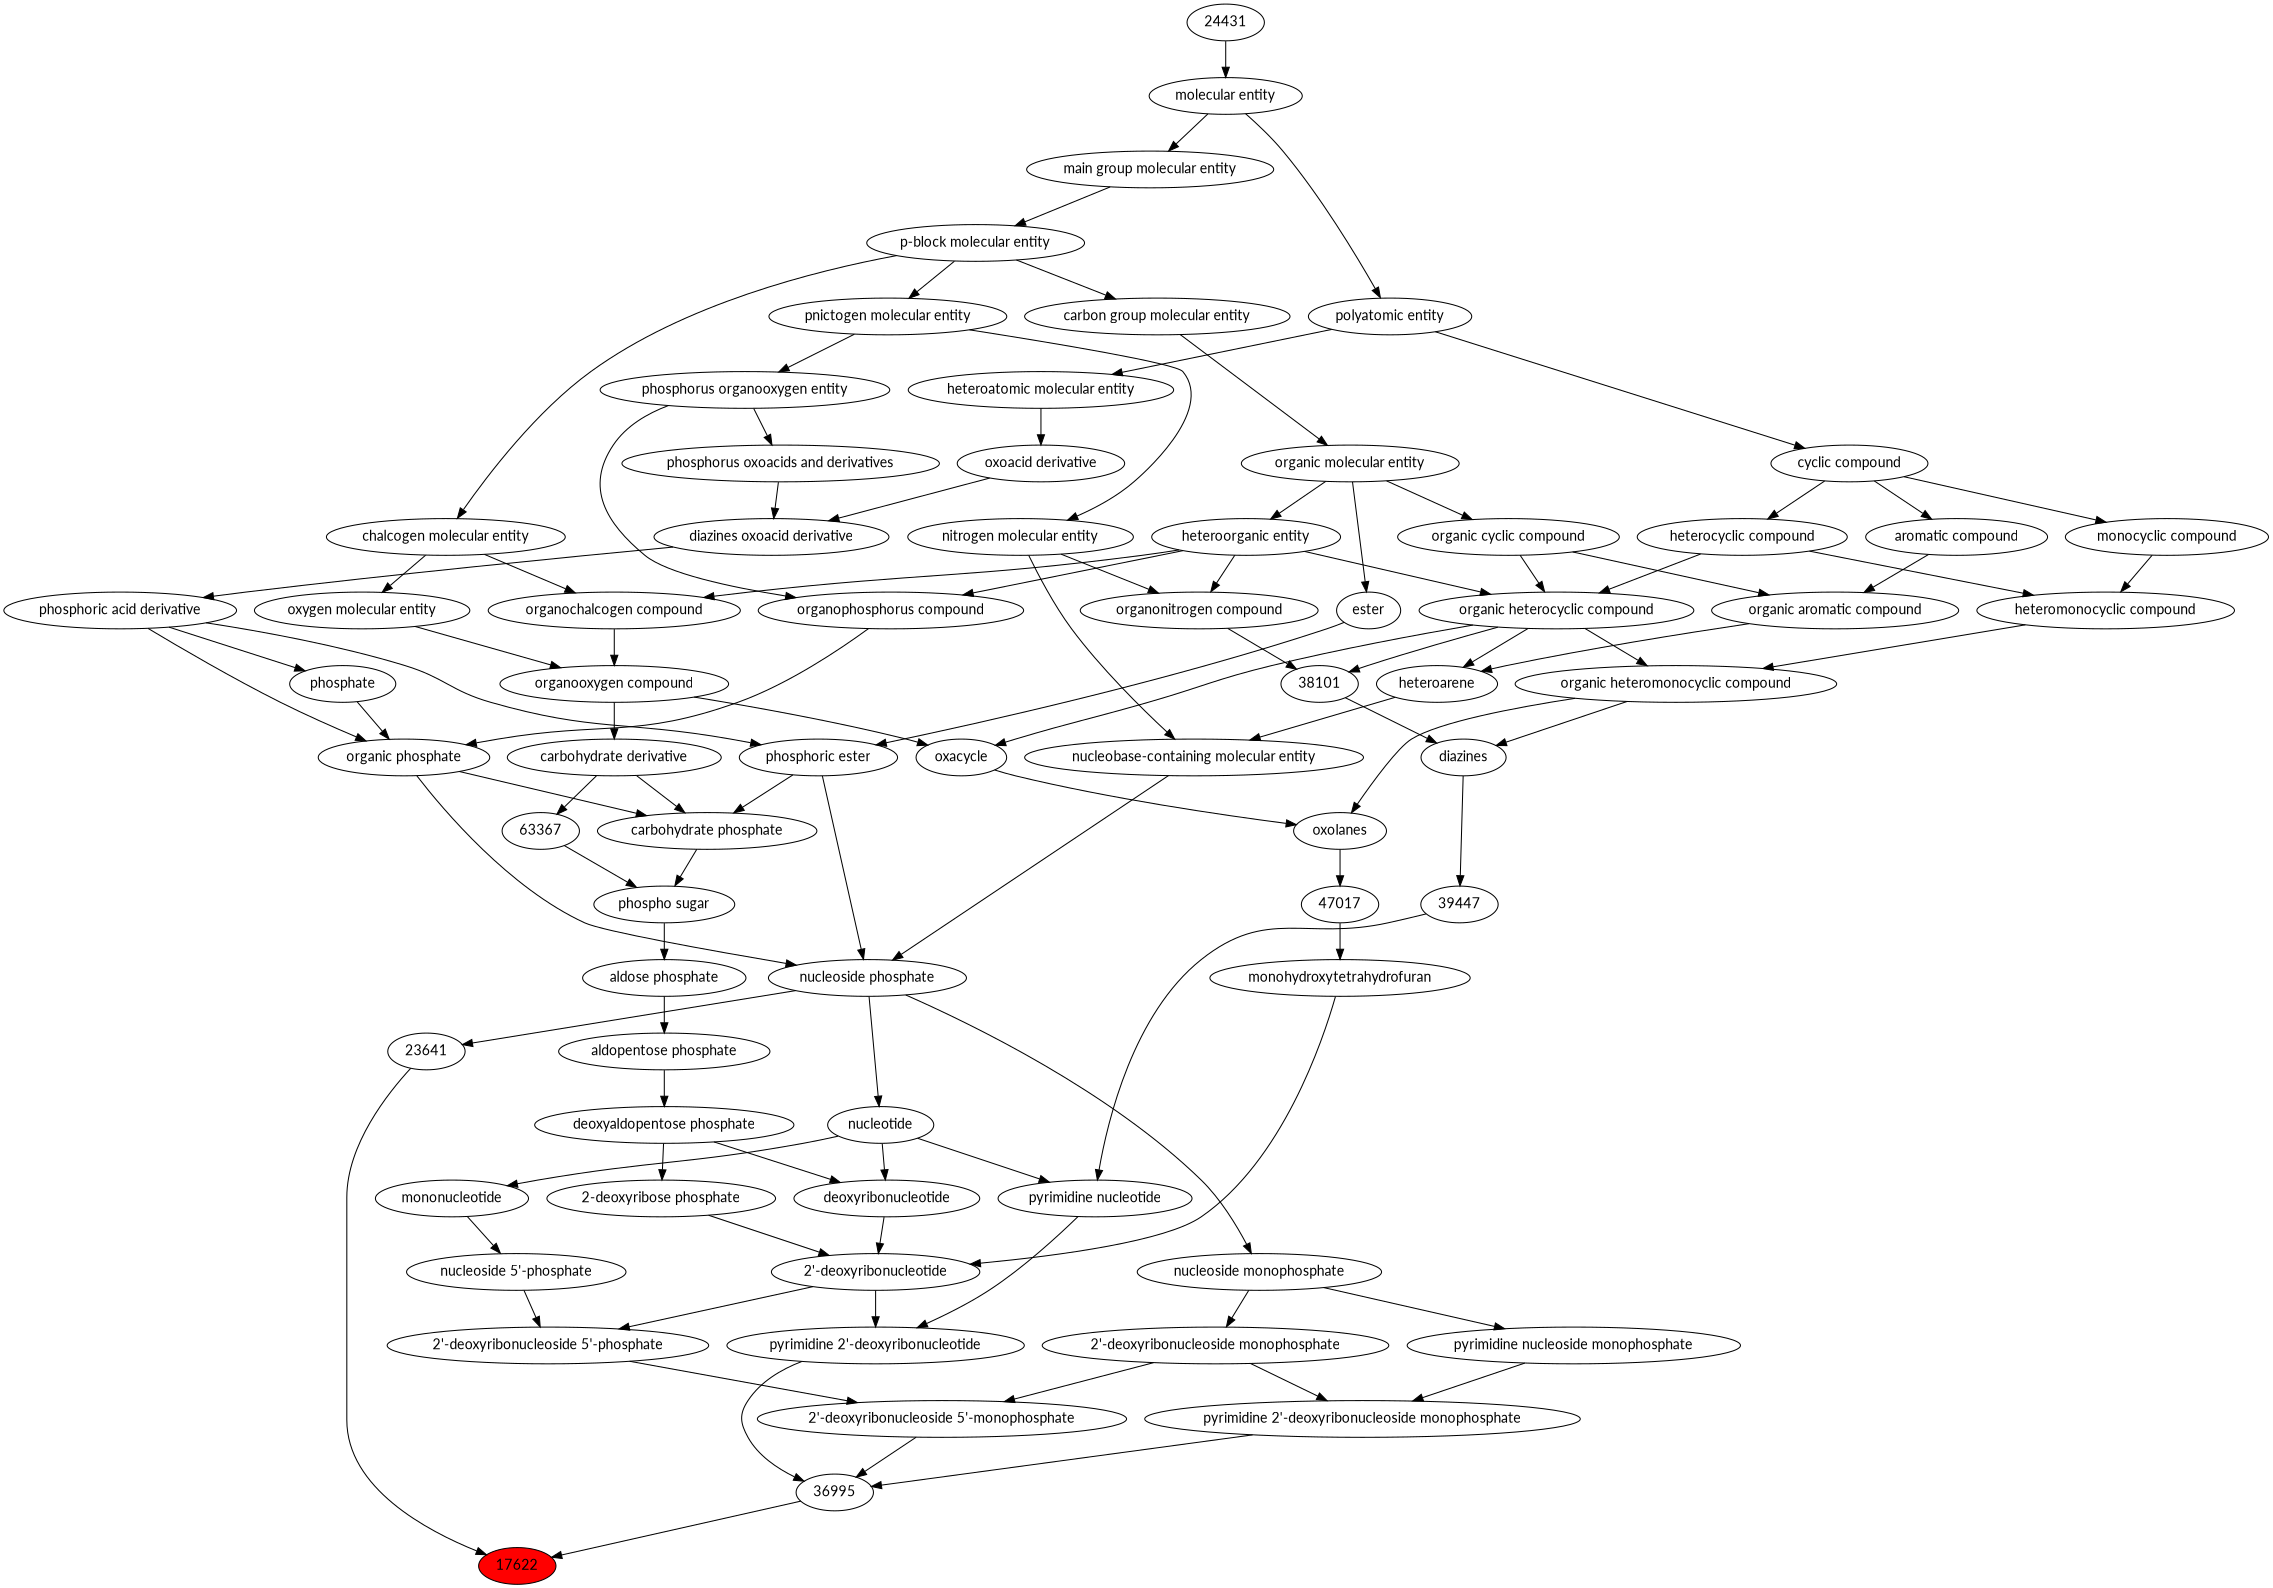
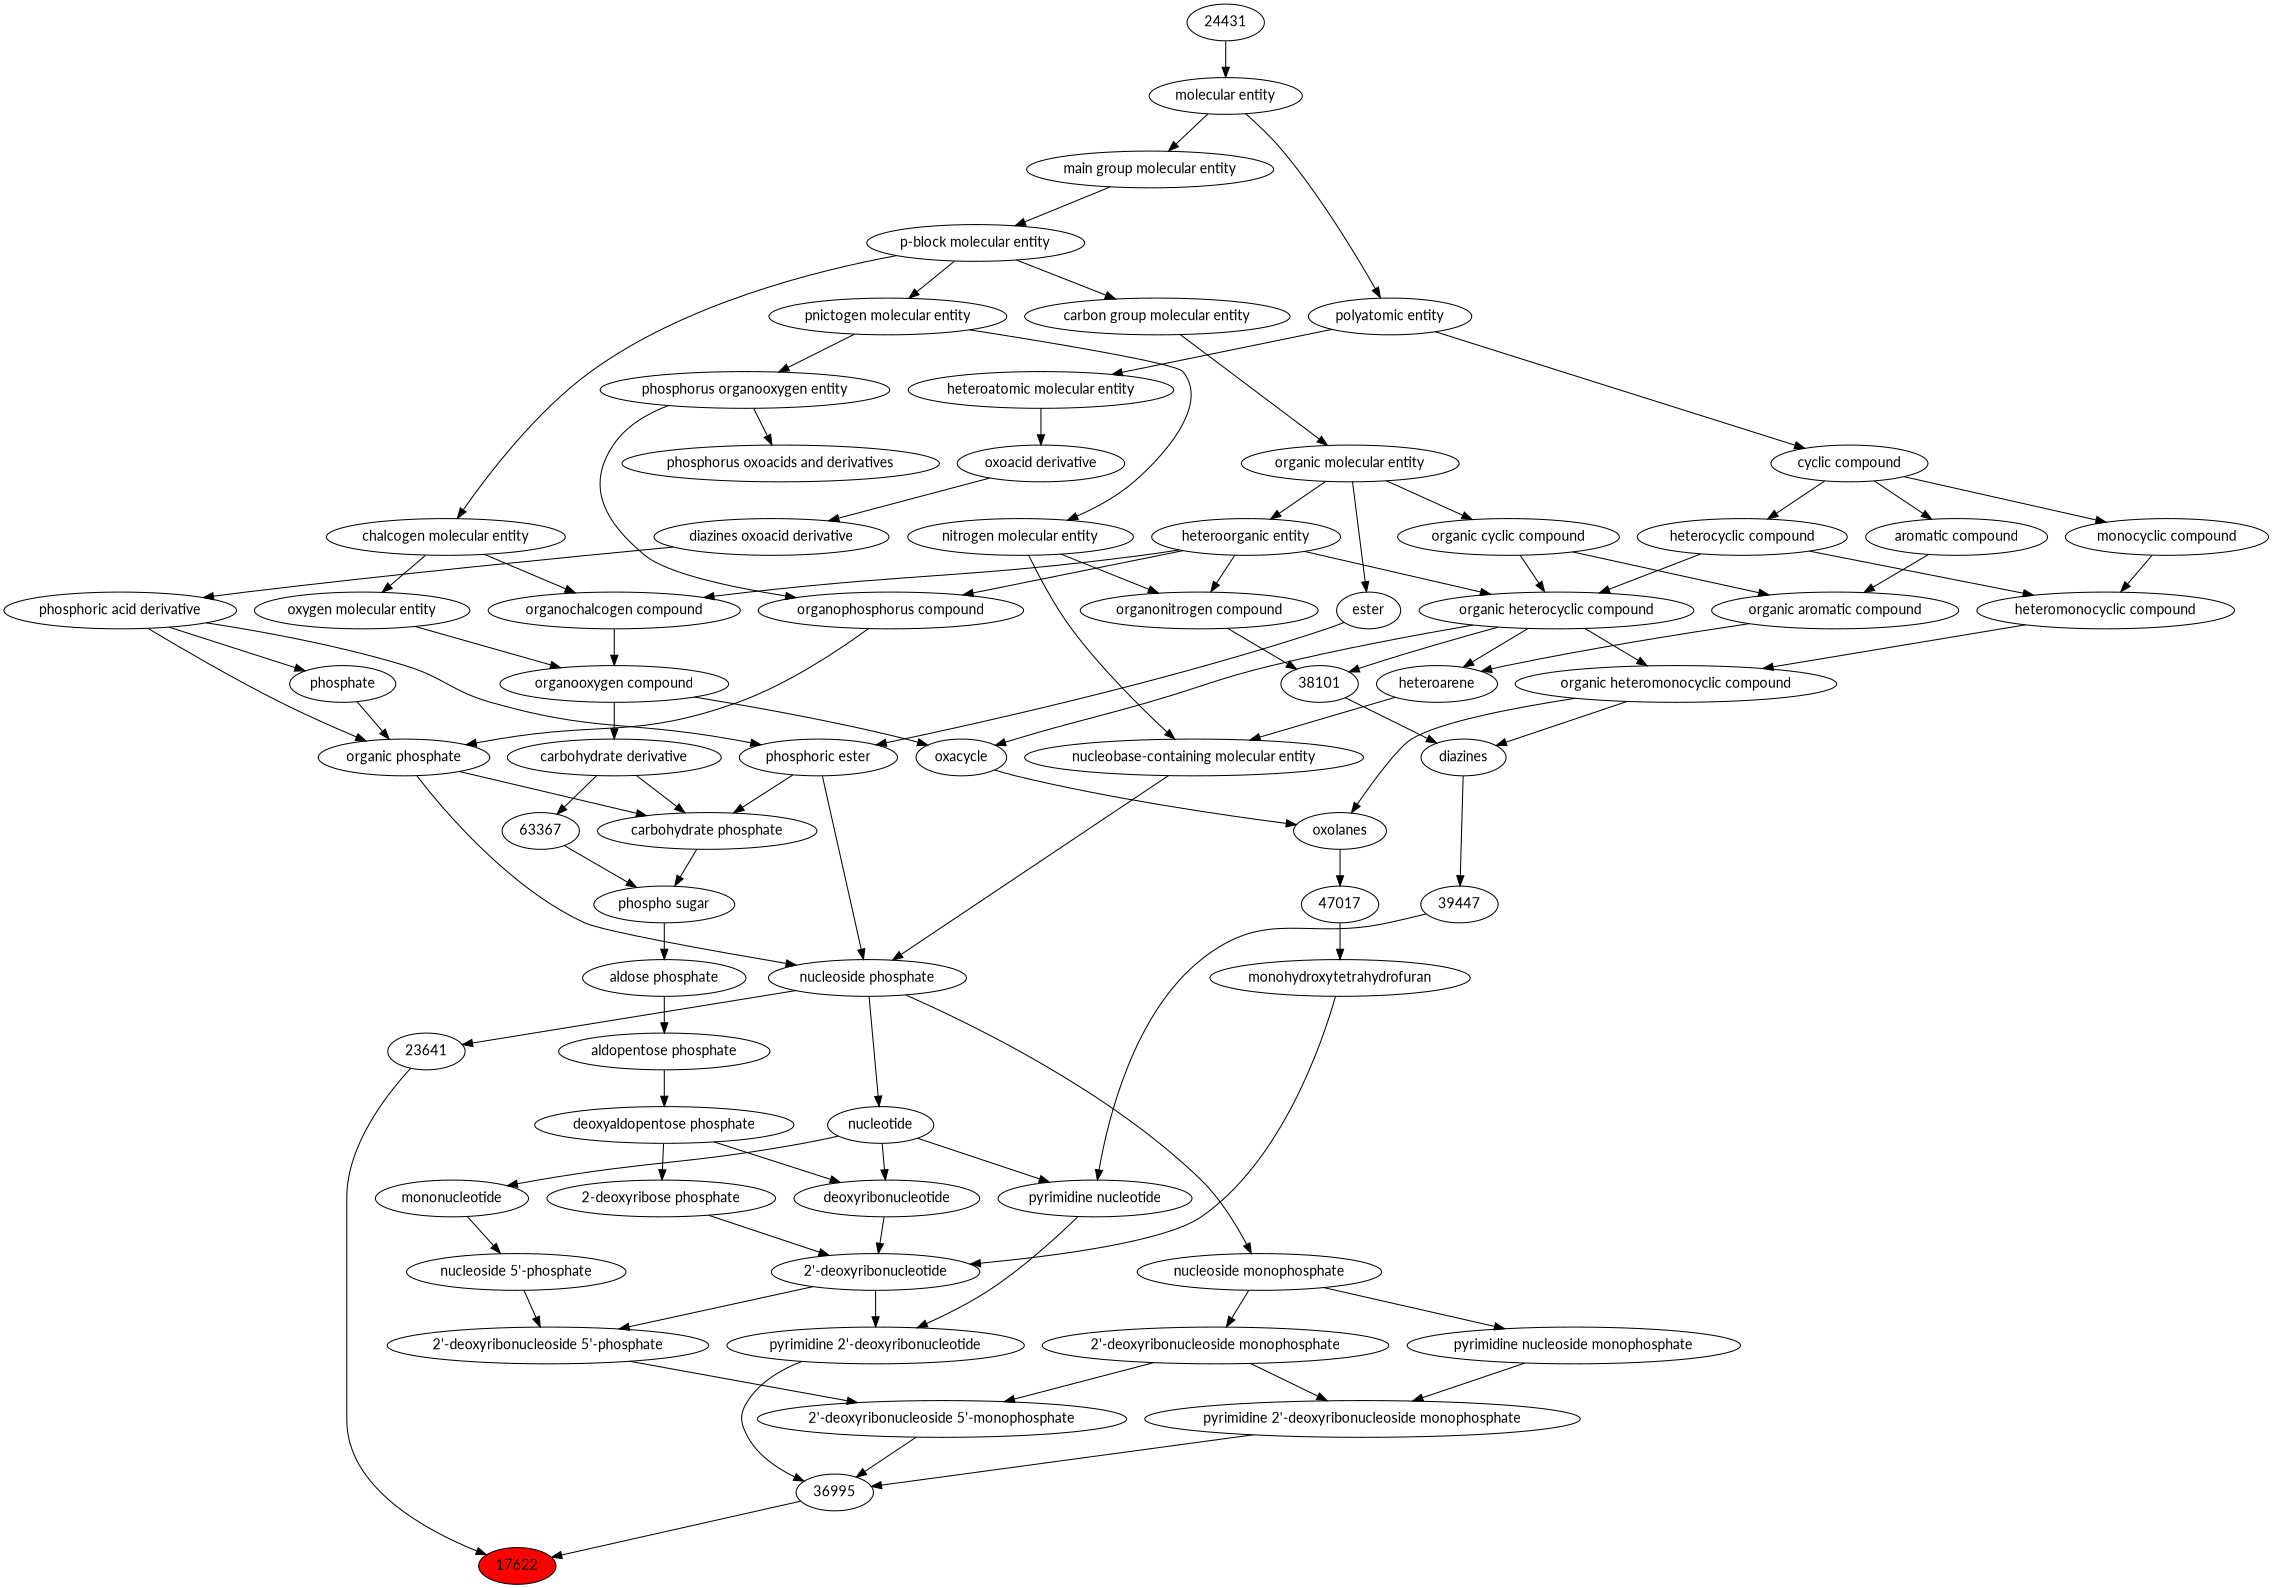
edge "phosphorus oxoacids and derivatives" -> "diazines oxoacid derivative": removed
